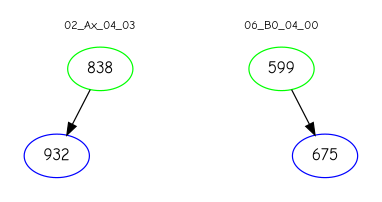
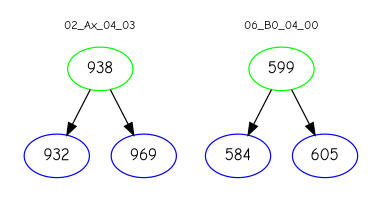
node "838": label "838" -> "938"
node "969": added
node "584": added
node "675": label "675" -> "605"
